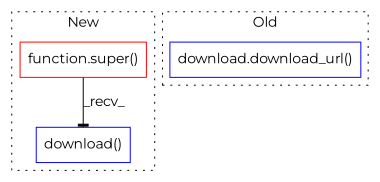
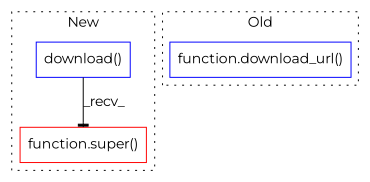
node "download.download_url()": label "download.download_url()" -> "function.download_url()"
edge "function.super()" -> "download()": reversed
